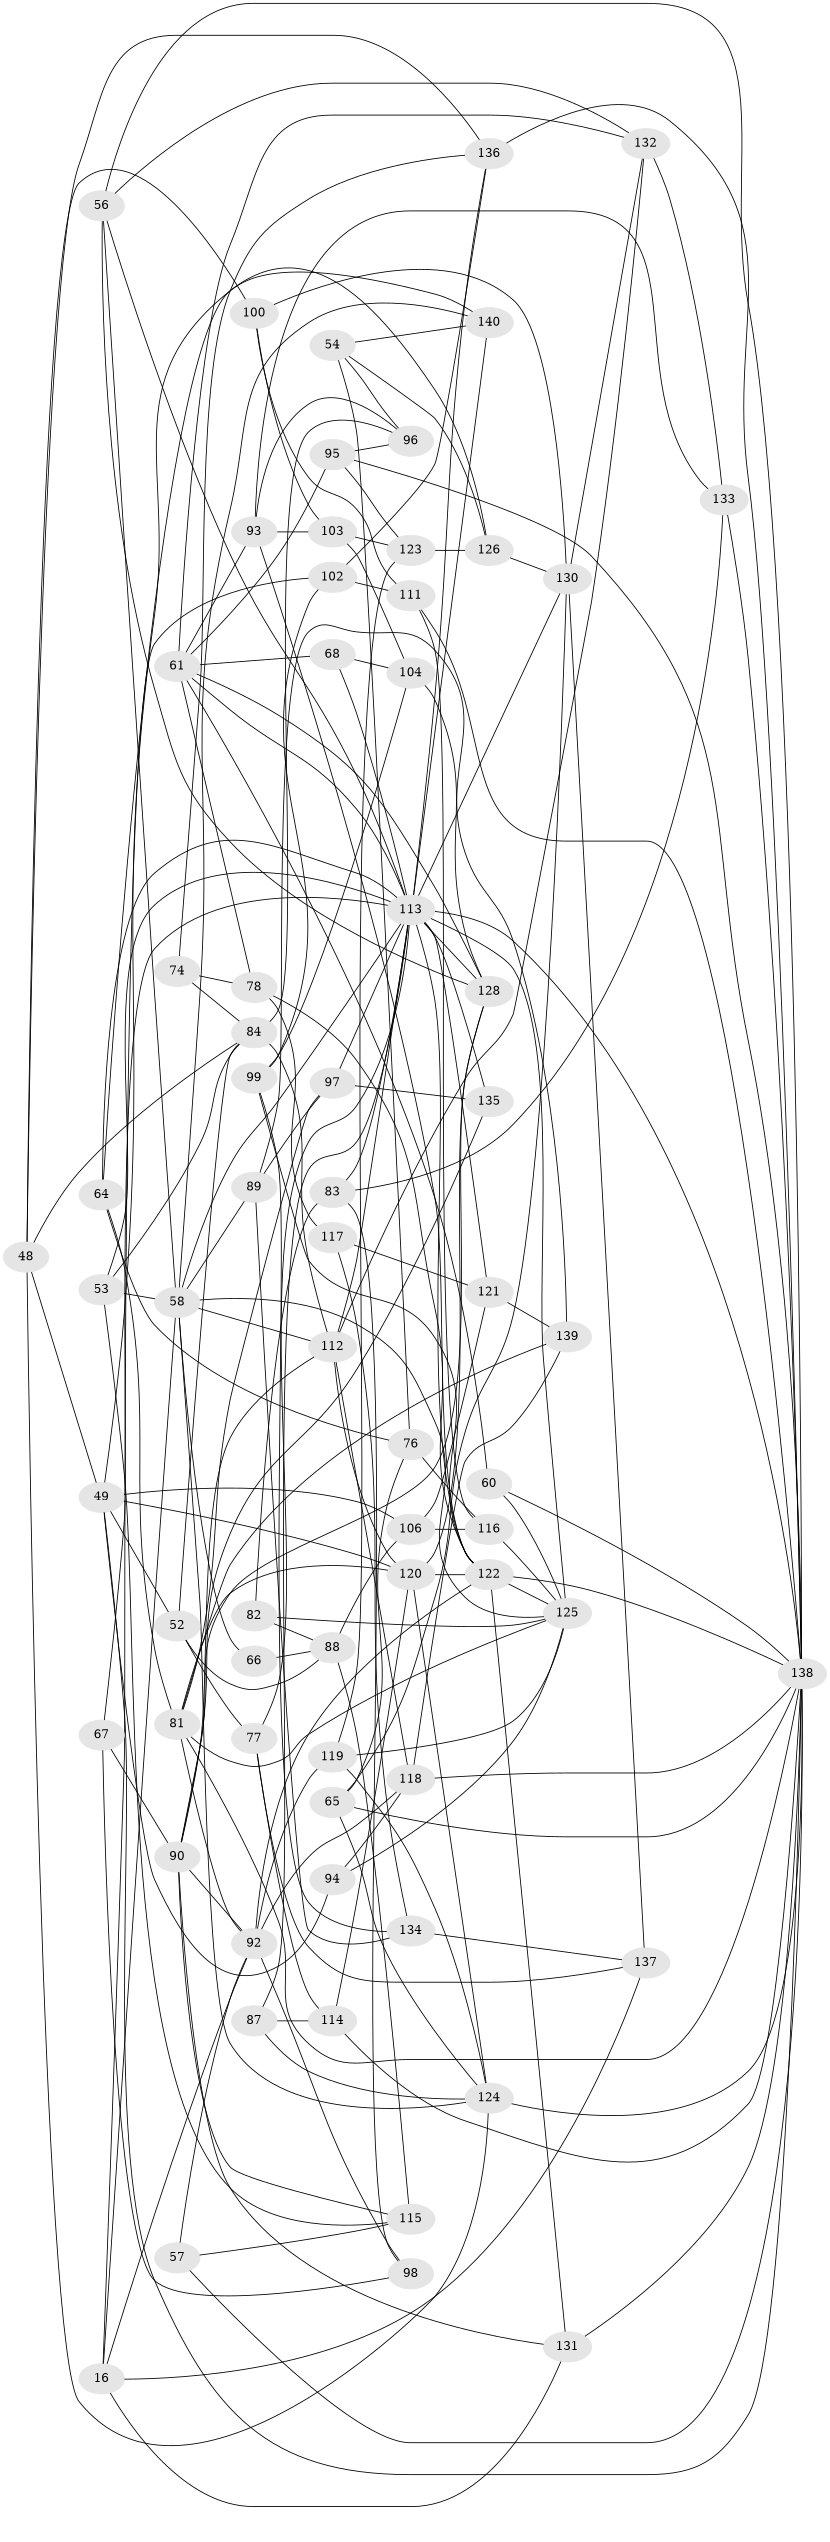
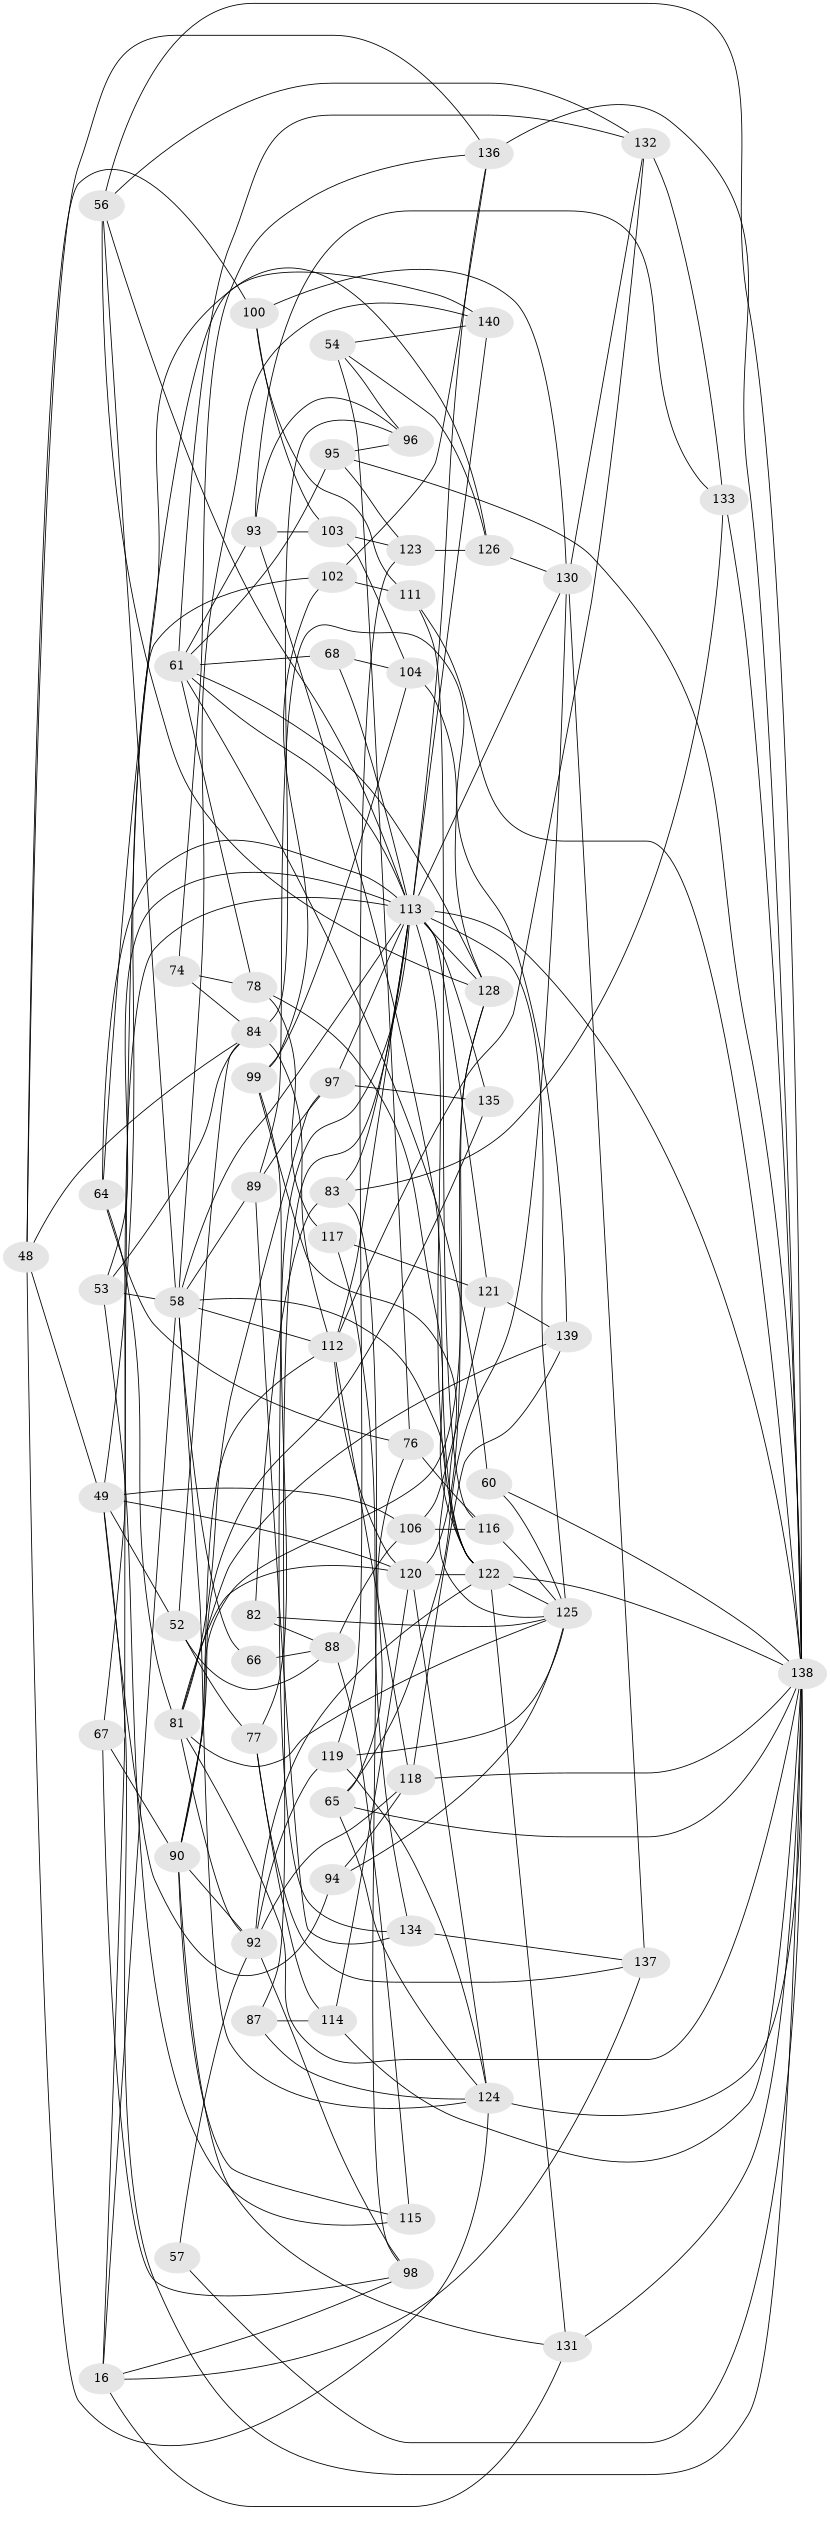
edge "92" -- "16": now "98" -- "16"
edge "115" -- "57": removed
